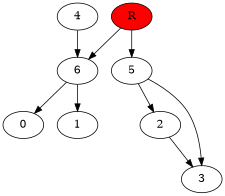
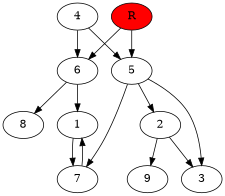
edge "4" -> "5": added
node "0": label "0" -> "8"
node "7": added
node "9": added
